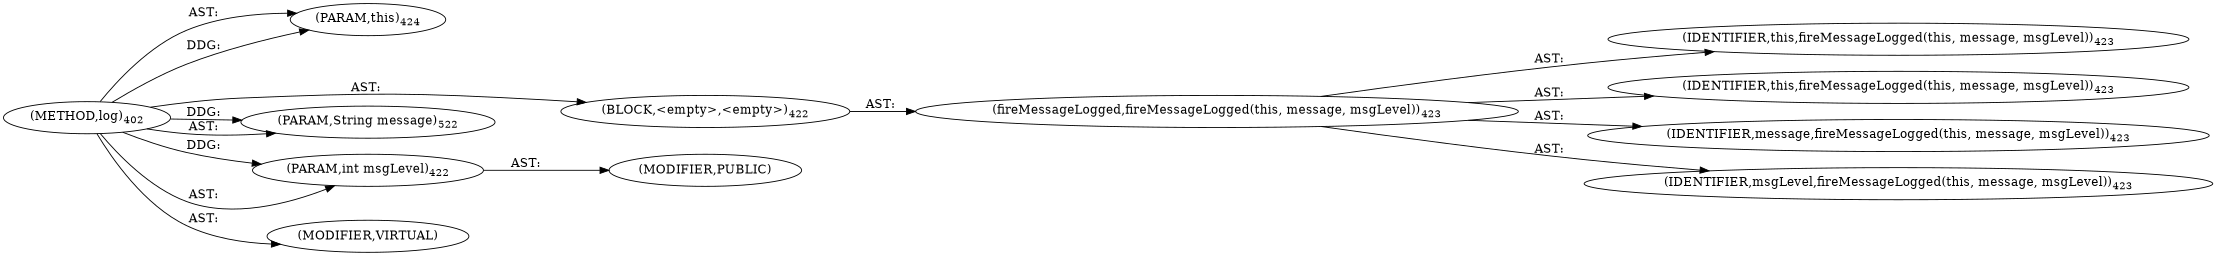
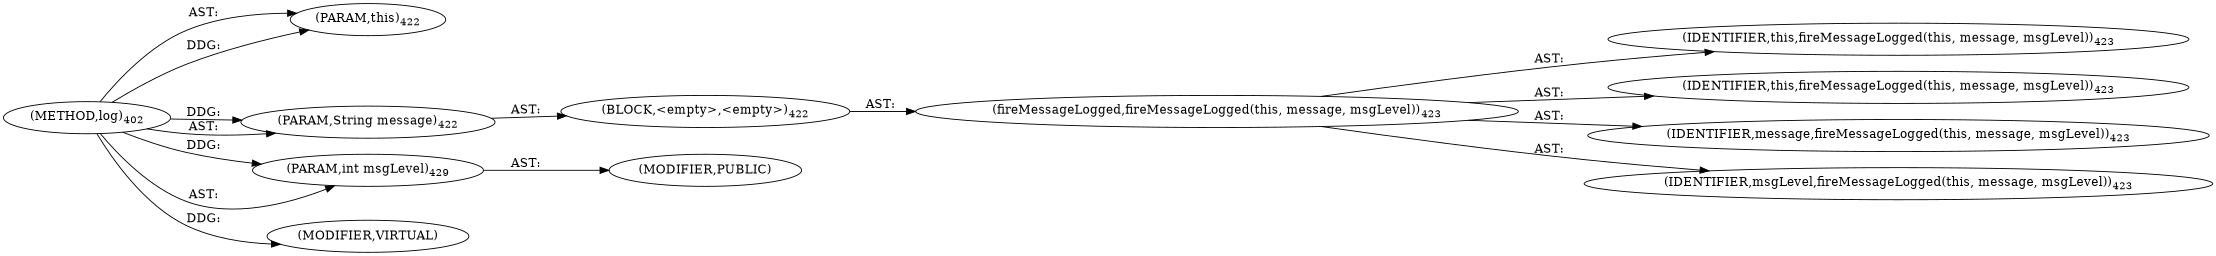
node "(PARAM,this)": text "424" -> "422"
edge "(METHOD,log)" -> "(BLOCK,<empty>,<empty>)": now "(PARAM,String message)" -> "(BLOCK,<empty>,<empty>)"
node "(PARAM,String message)": text "522" -> "422"
node "(PARAM,int msgLevel)": text "422" -> "429"
edge "(METHOD,log)" -> "(MODIFIER,VIRTUAL)": label "AST: " -> "DDG: "
